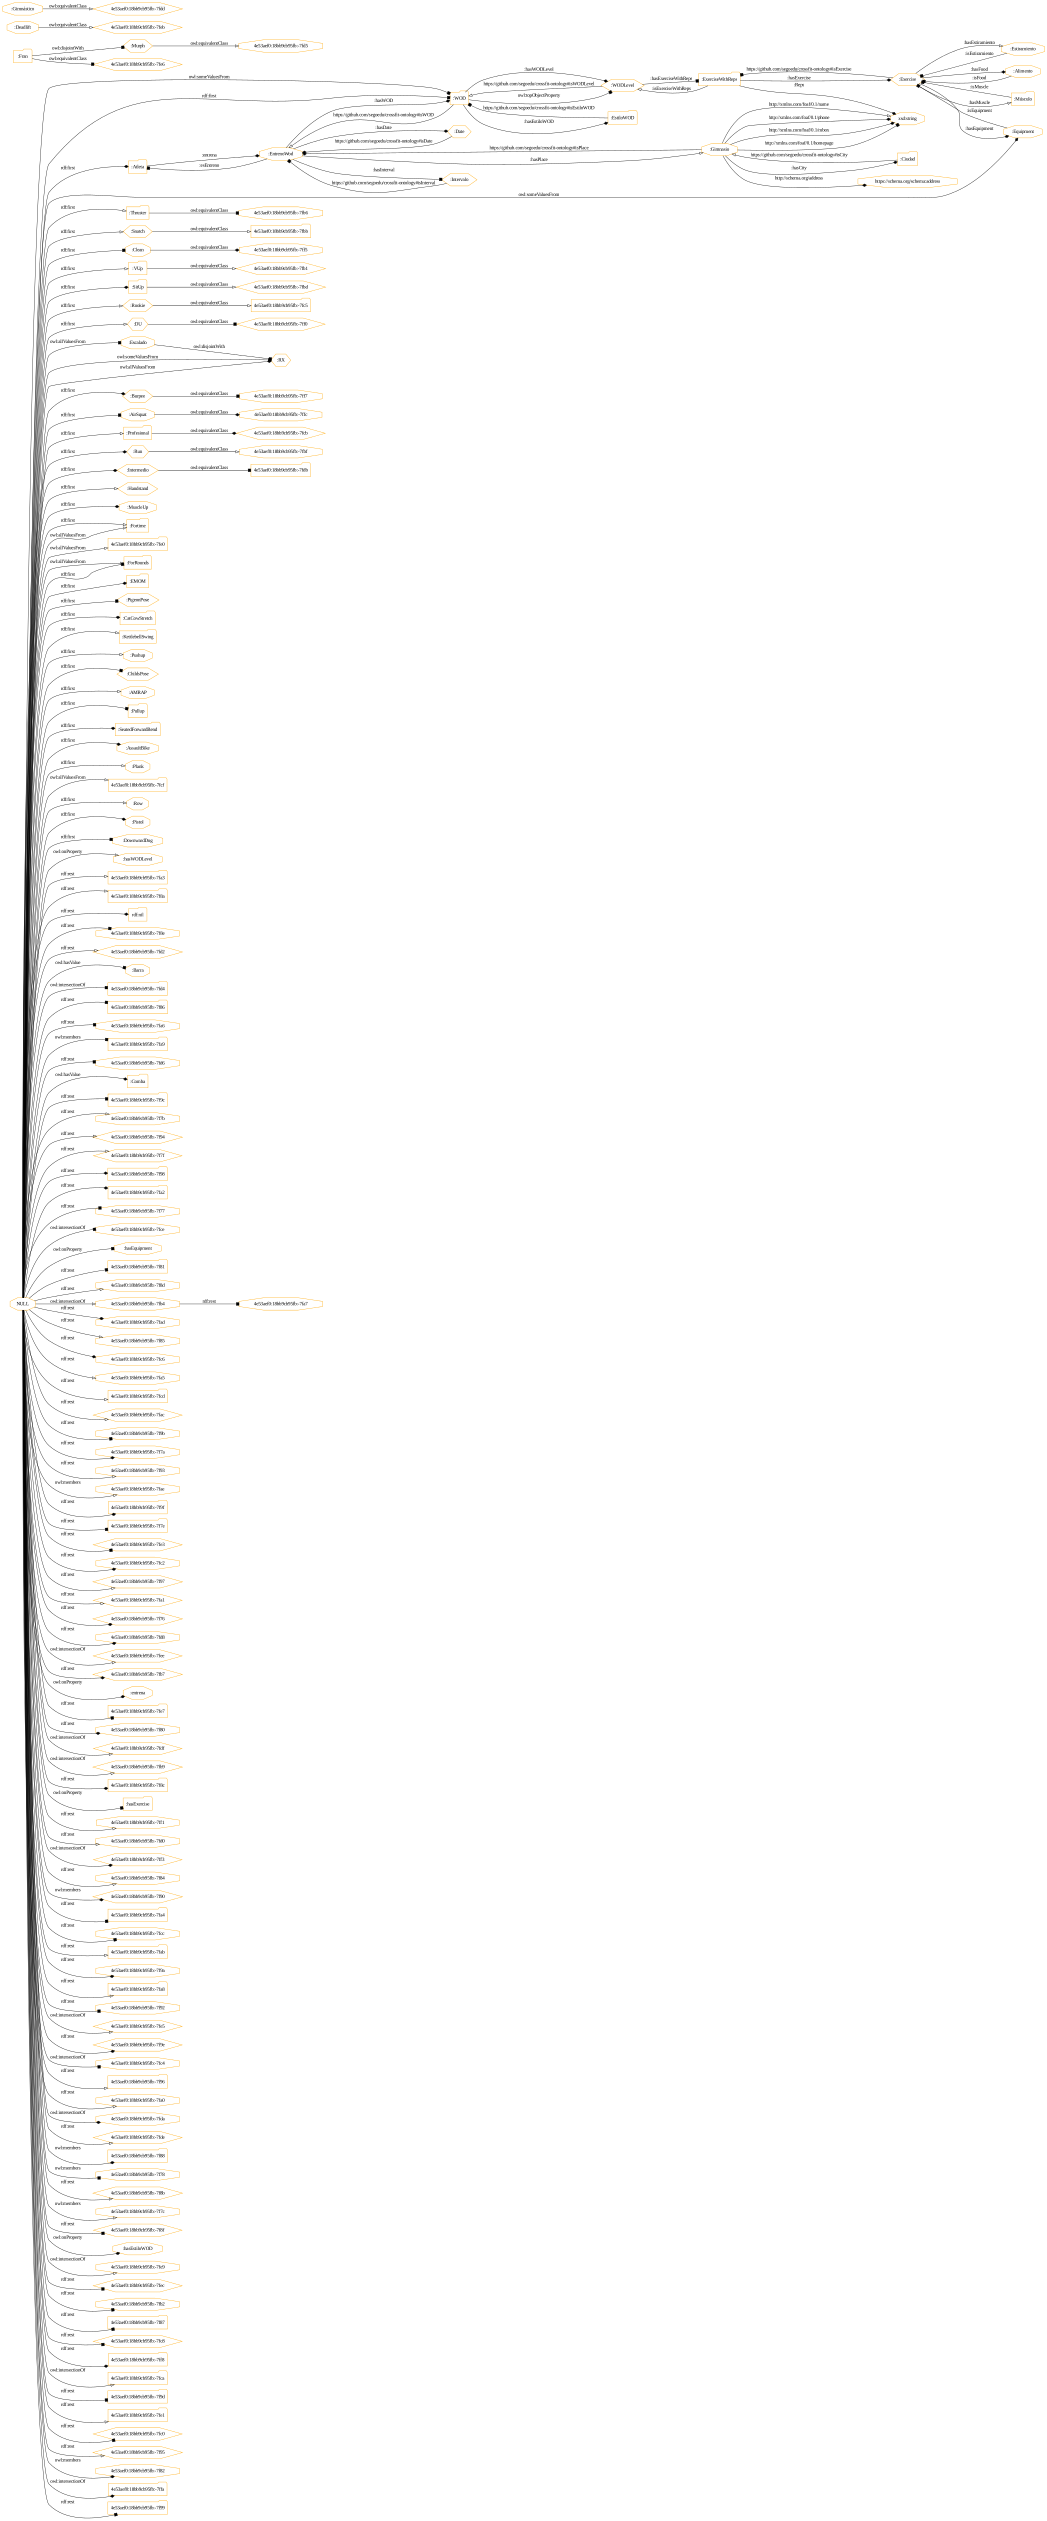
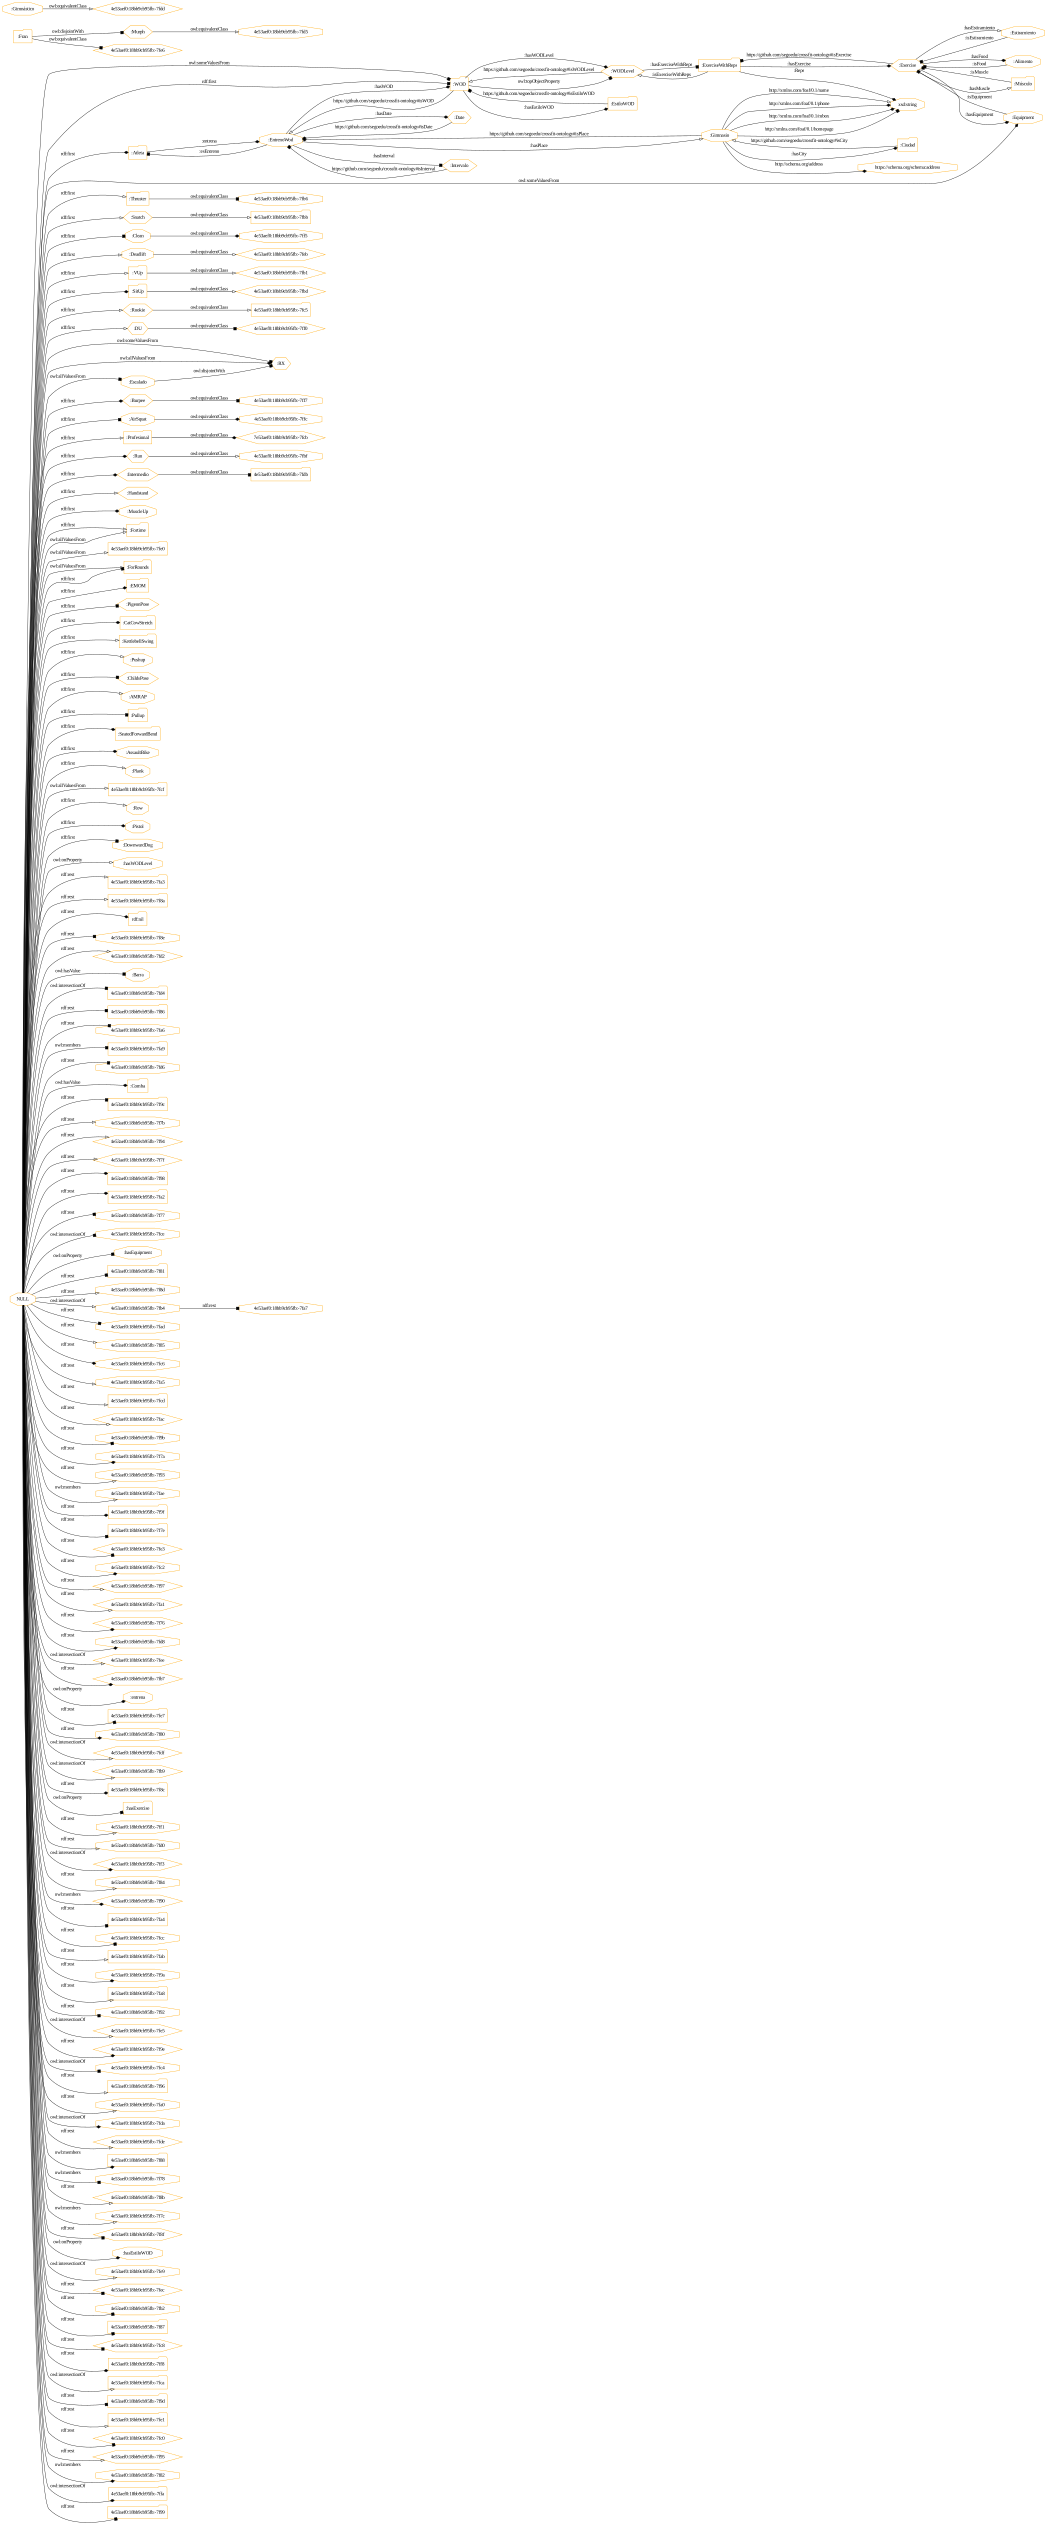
node "4e53aef0:18bb9cb95fb:-7fcb": label "4e53aef0:18bb9cb95fb:-7fcb" -> "7e53aef0:18bb9cb95fb:-7fcb"
edge "NULL" -> ":Deadlift": added, label "rdf:first"
edge "NULL" -> "4e53aef0:18bb9cb95fb:-7fad": arrowhead diamond -> box
